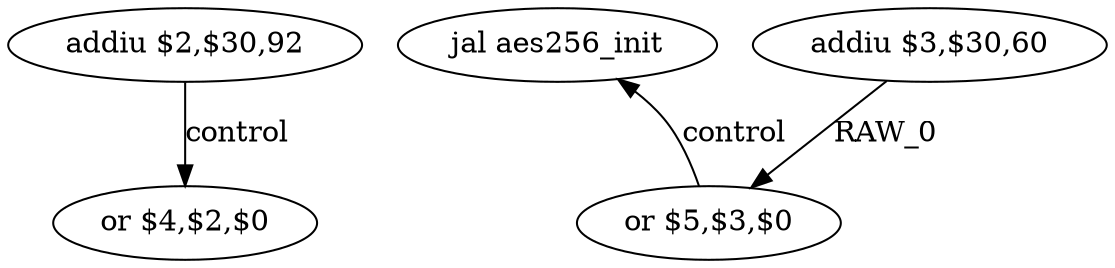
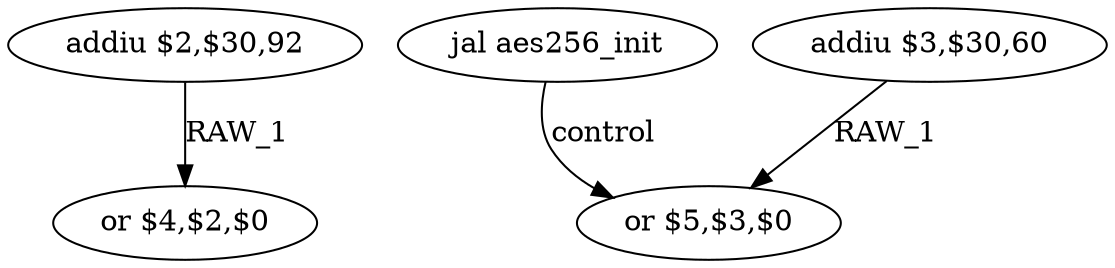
edge "or $5,$3,$0" -> "jal aes256_init": reversed
edge "addiu $2,$30,92" -> "or $4,$2,$0": label "control" -> "RAW_1"
edge "addiu $3,$30,60" -> "or $5,$3,$0": label "RAW_0" -> "RAW_1"
